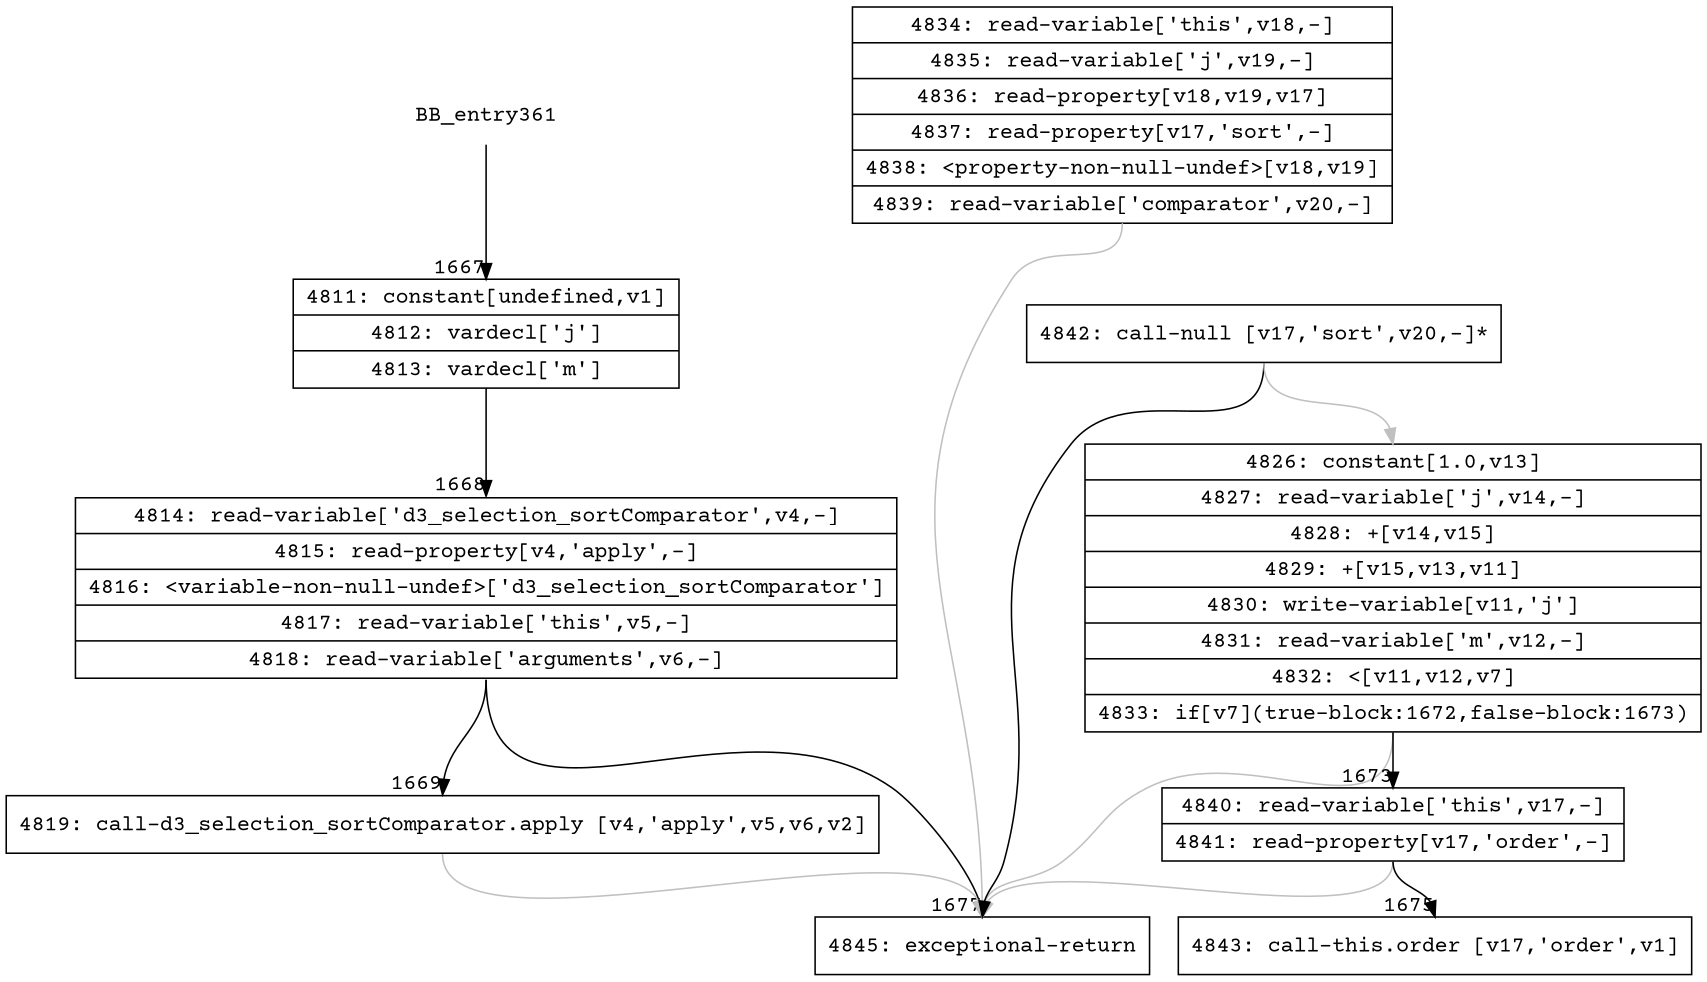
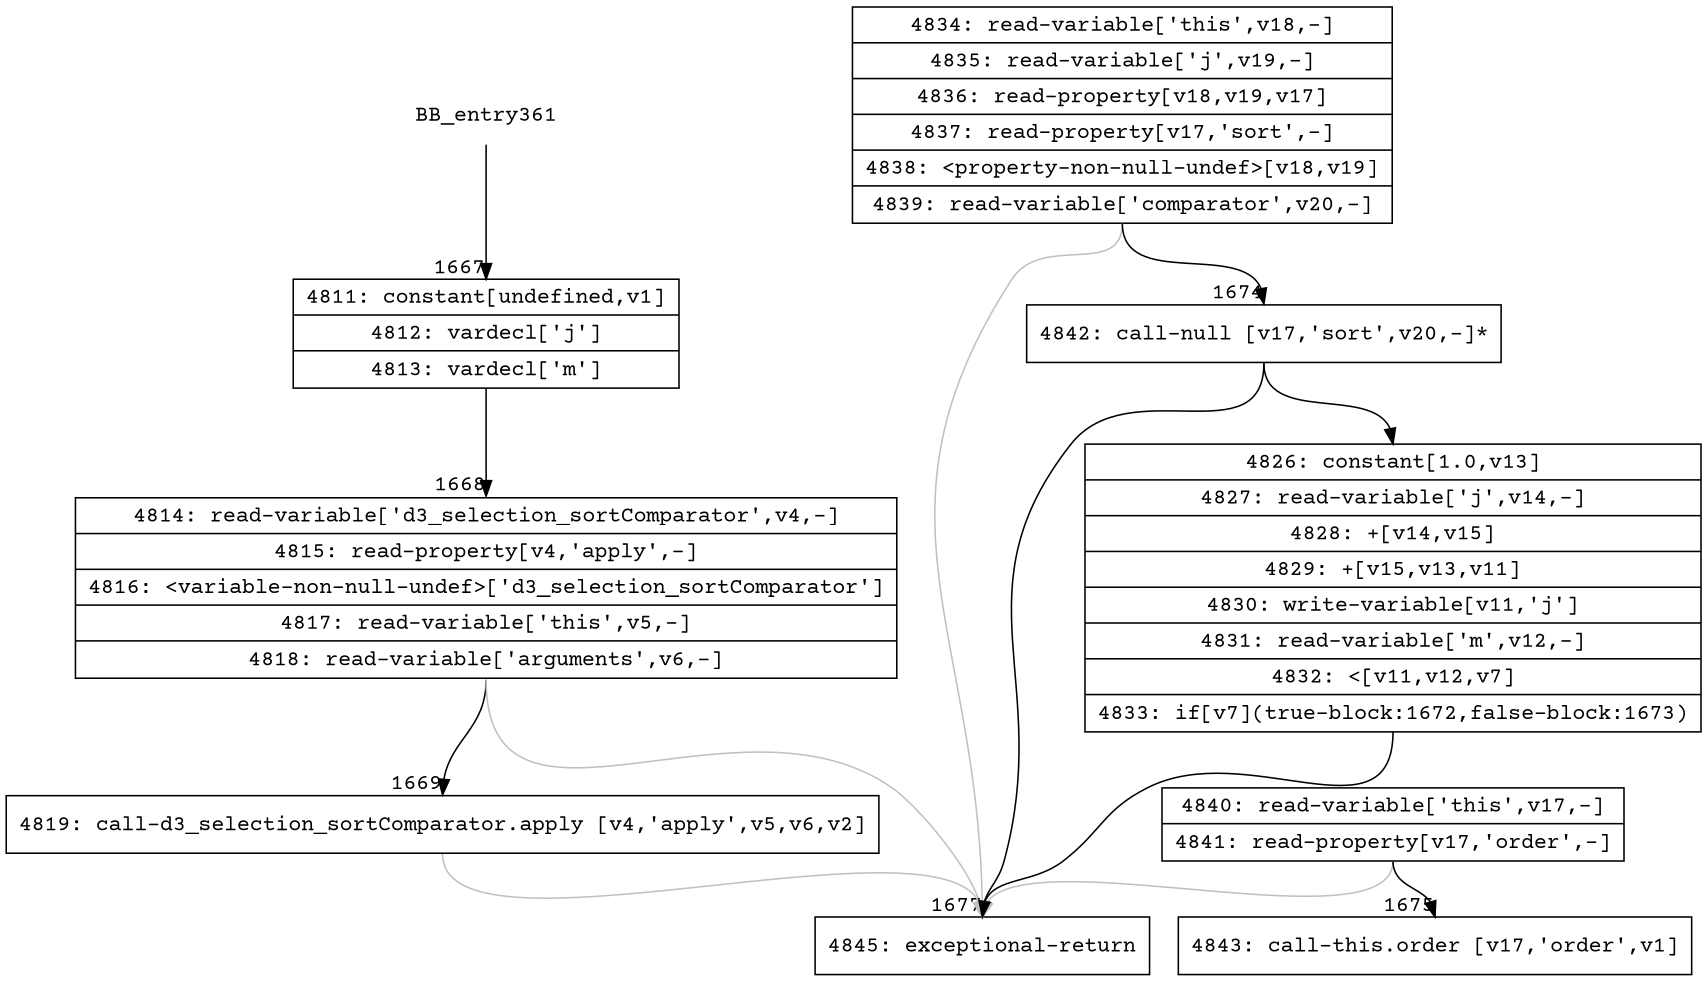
edge "4834: read-variable['this',v18,-]" -> "4842: call-null [v17,'sort',v20,-]*": added
edge "4842: call-null [v17,'sort',v20,-]*" -> "4826: constant[1.0,v13]": color gray -> black
edge "4826: constant[1.0,v13]" -> "4840: read-variable['this',v17,-]": removed
edge "4814: read-variable['d3_selection_sortComparator',v4,-]" -> "4845: exceptional-return": color black -> gray
edge "4826: constant[1.0,v13]" -> "4845: exceptional-return": color gray -> black
